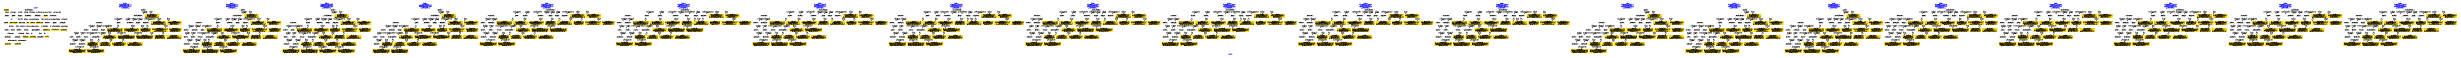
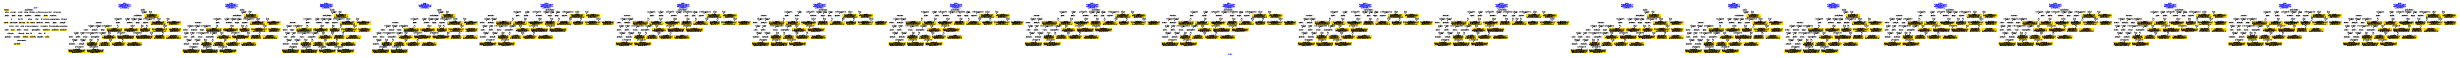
edge "E40_Legal_Body1" -> "Museum URI": label "P32_used_general_technique" -> "classLink"
node "Object Title": fillcolor lightgray -> gold
node "Object Work Type URI": fillcolor gold -> lightgray
node "Object Work Type": fillcolor lightgray -> gold
node "Object Link Source": fillcolor gold -> lightgray
node "Artist URI": fillcolor lightgray -> gold
node "Earliest Earliest Date": label "Earliest Earliest Date" -> "Object Earliest Date"
node "Title Name": label "Title Name" -> "Artist Name"
node "Artist Birth Date": removed
